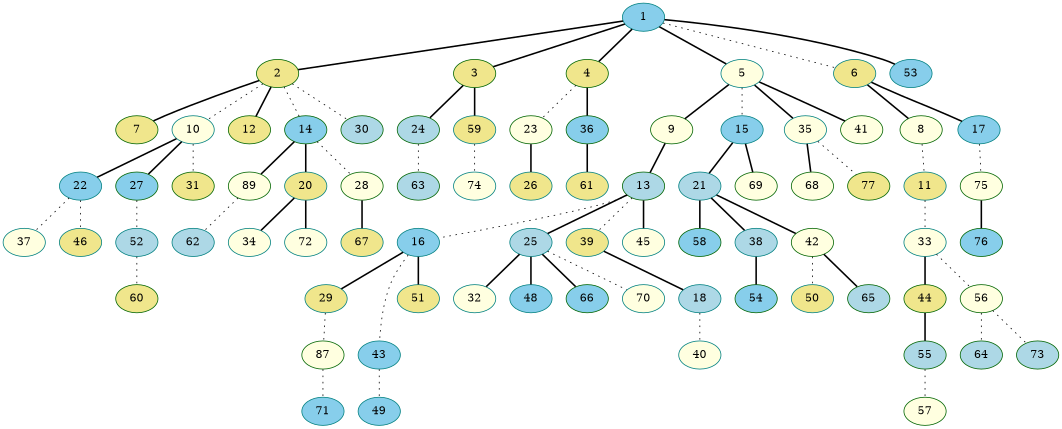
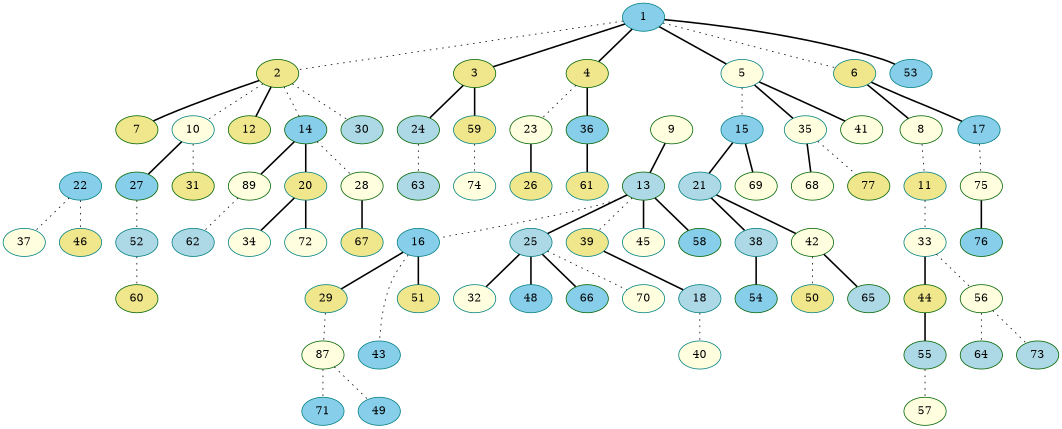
edge "1" -- "2": style bold -> dotted
edge "5" -- "9": removed
edge "10" -- "22": removed
edge "21" -- "58": now "13" -- "58"
edge "43" -- "49": now "87" -- "49"
